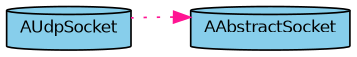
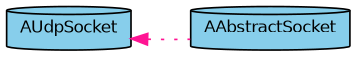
edge "AUdpSocket" -> "AAbstractSocket": reversed
